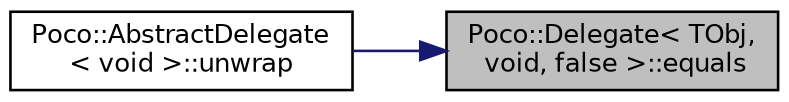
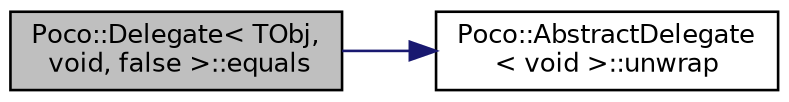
edge "Poco::AbstractDelegate < void >::unwrap" -> "Poco::Delegate< TObj, void, false >::equals": reversed
